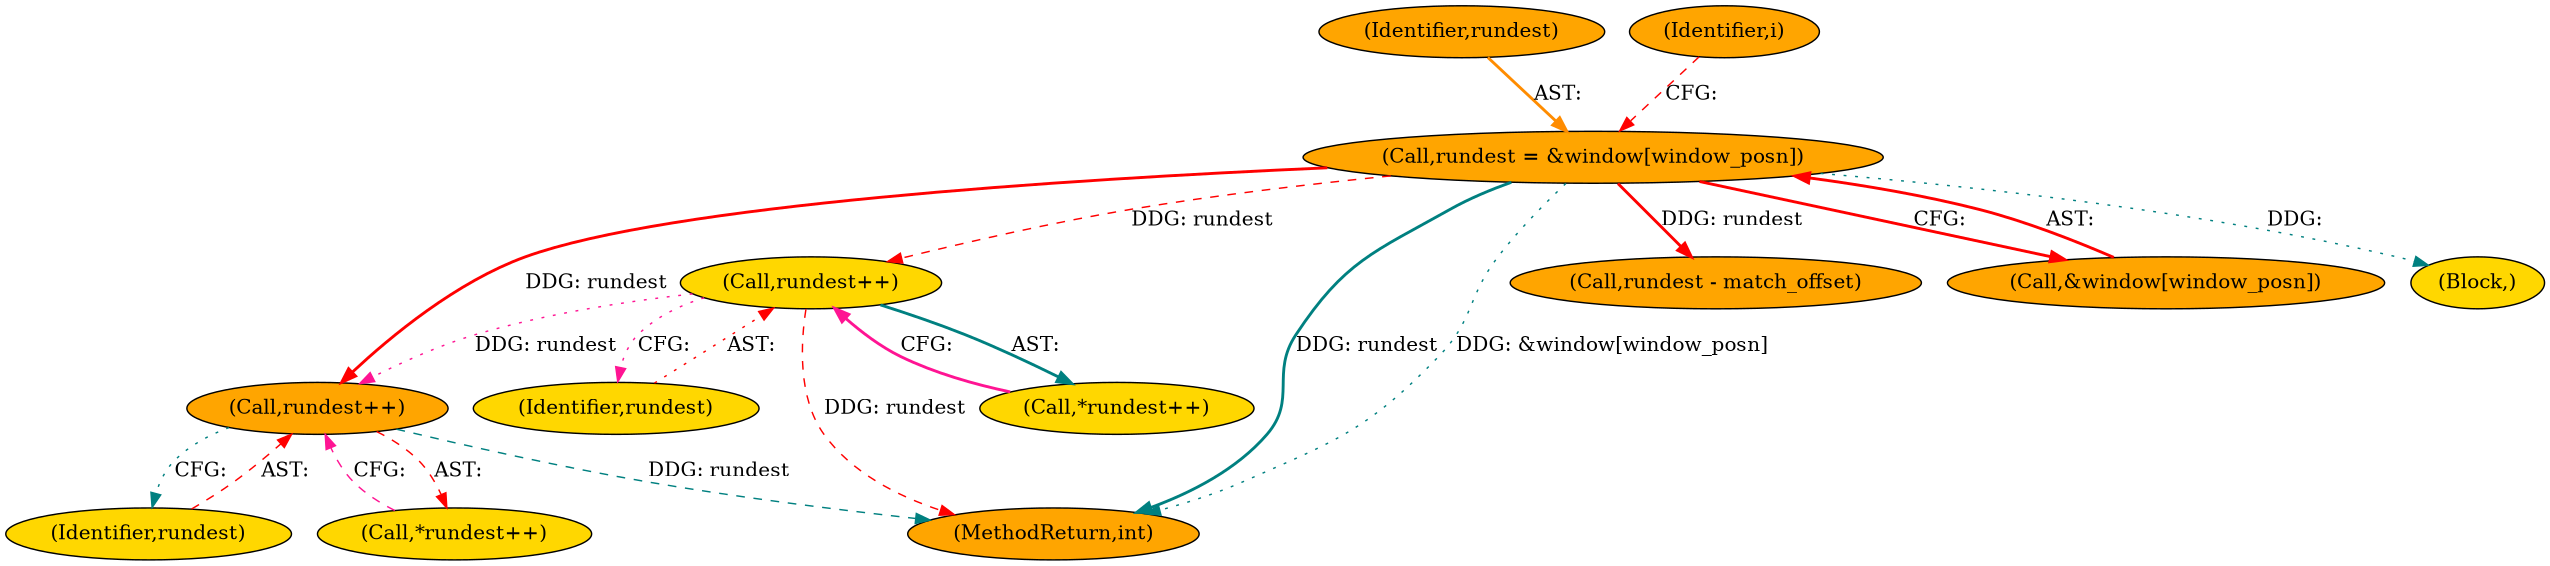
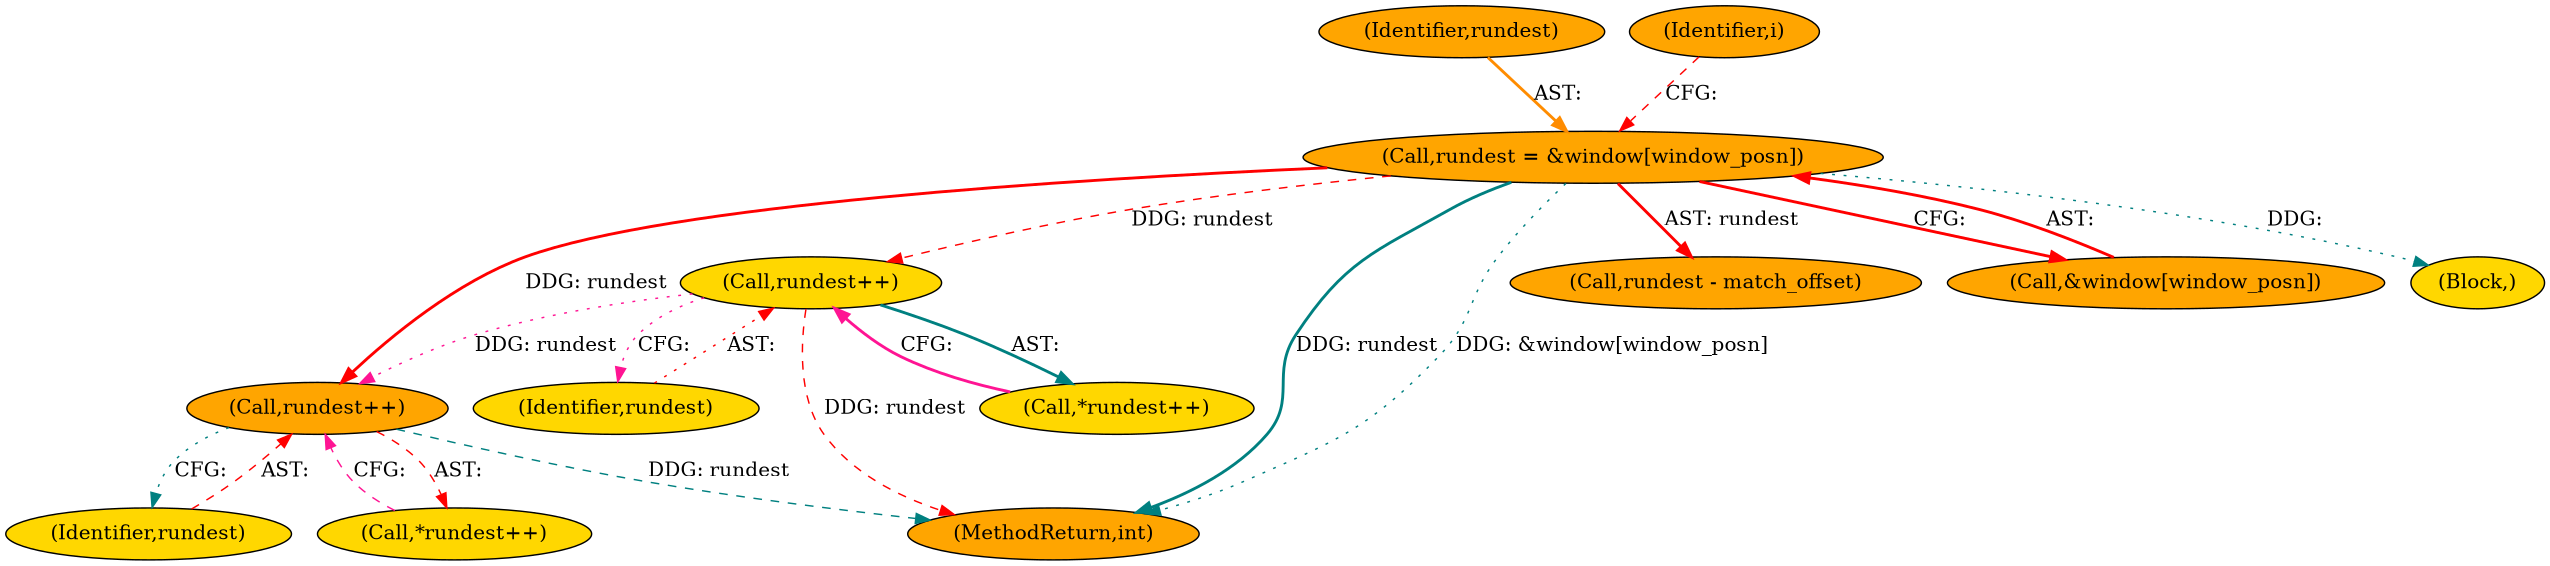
edge "(Call,rundest = &window[window_posn])" -> "(Call,rundest - match_offset)": label "DDG: rundest" -> "AST: rundest"
